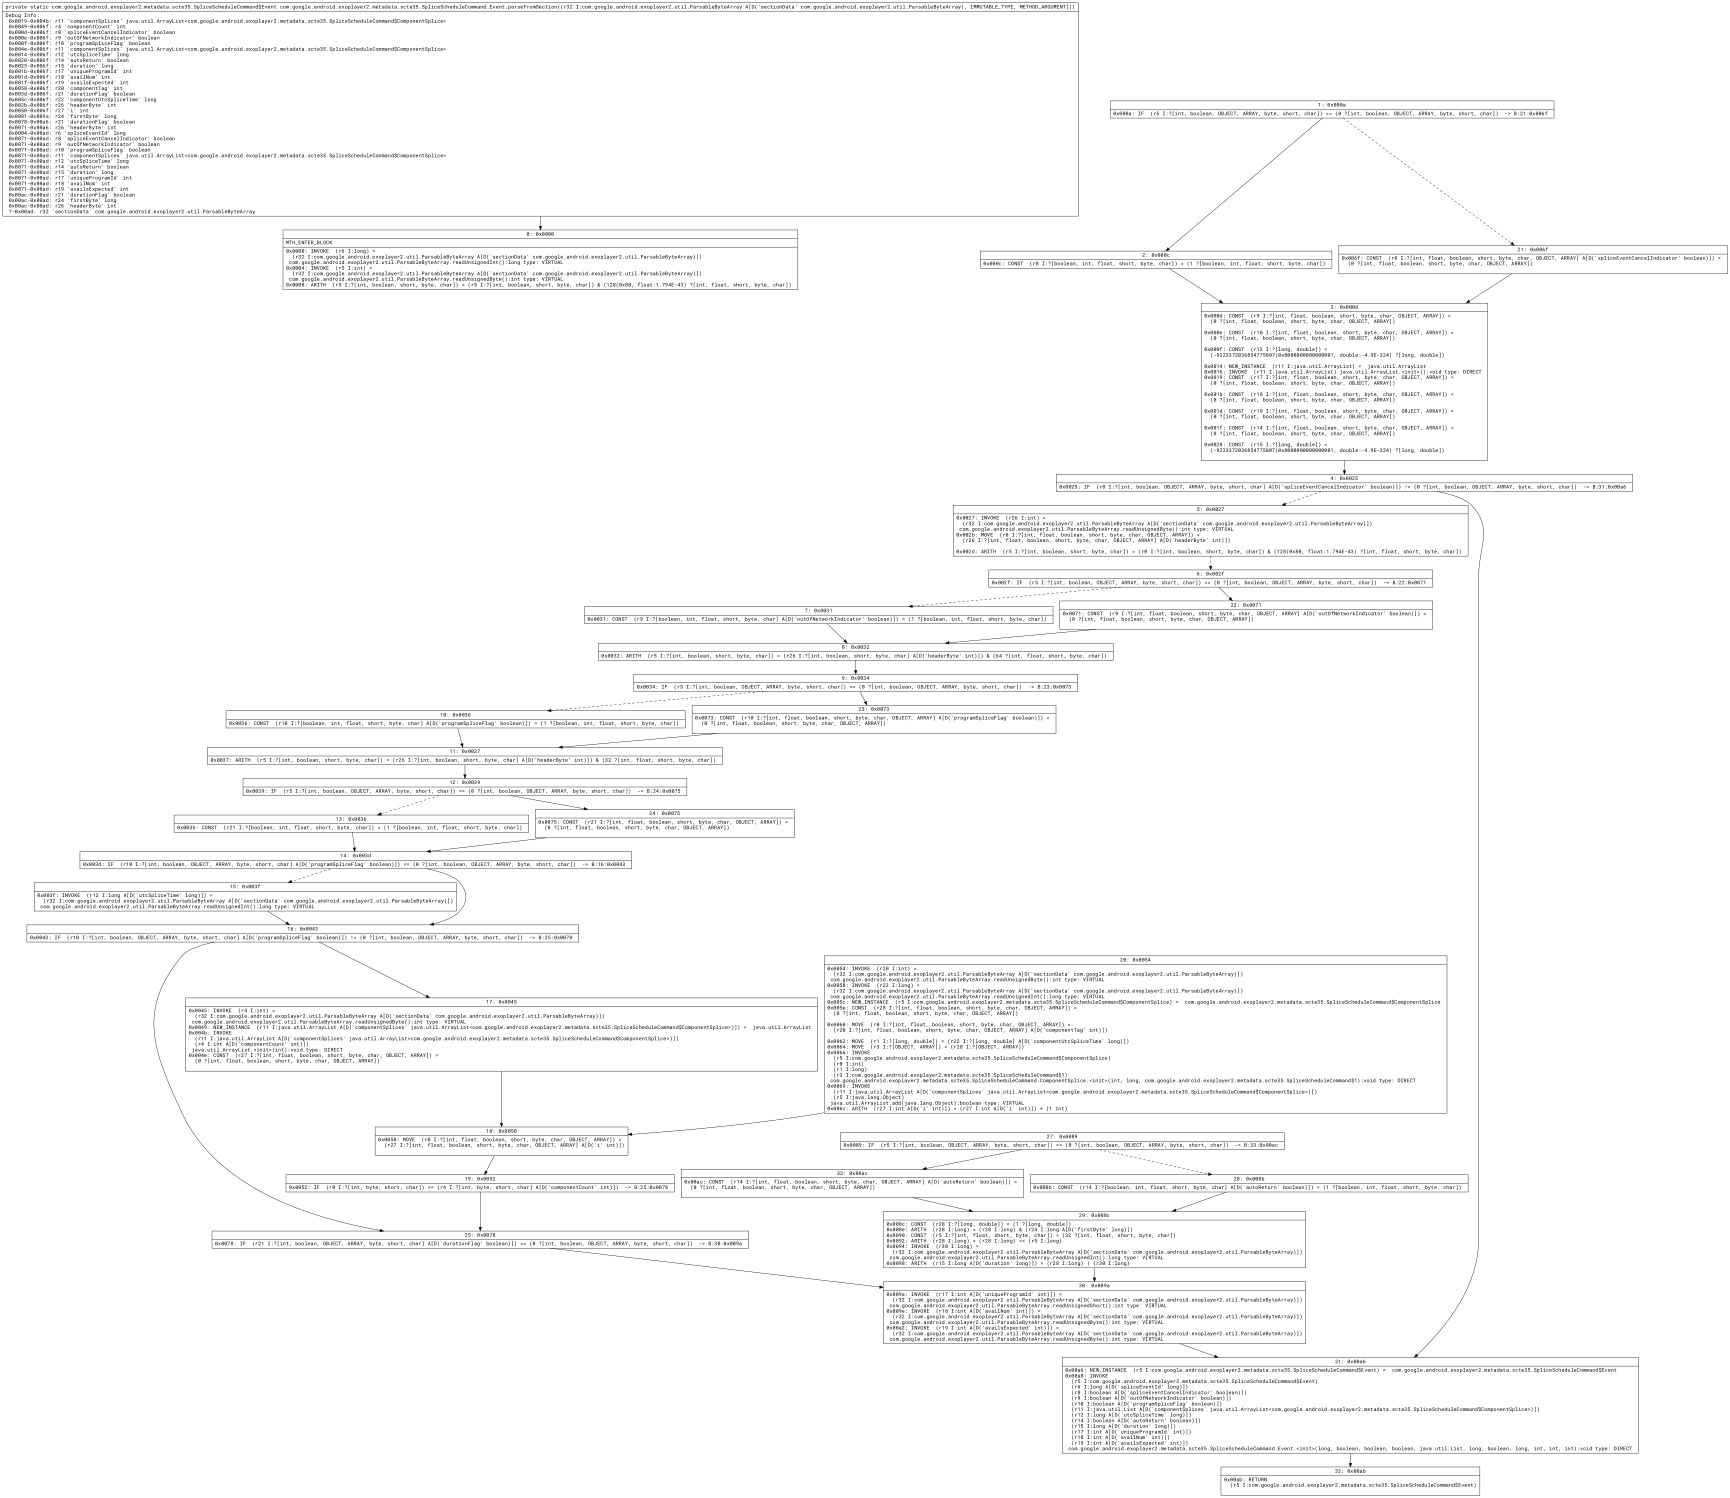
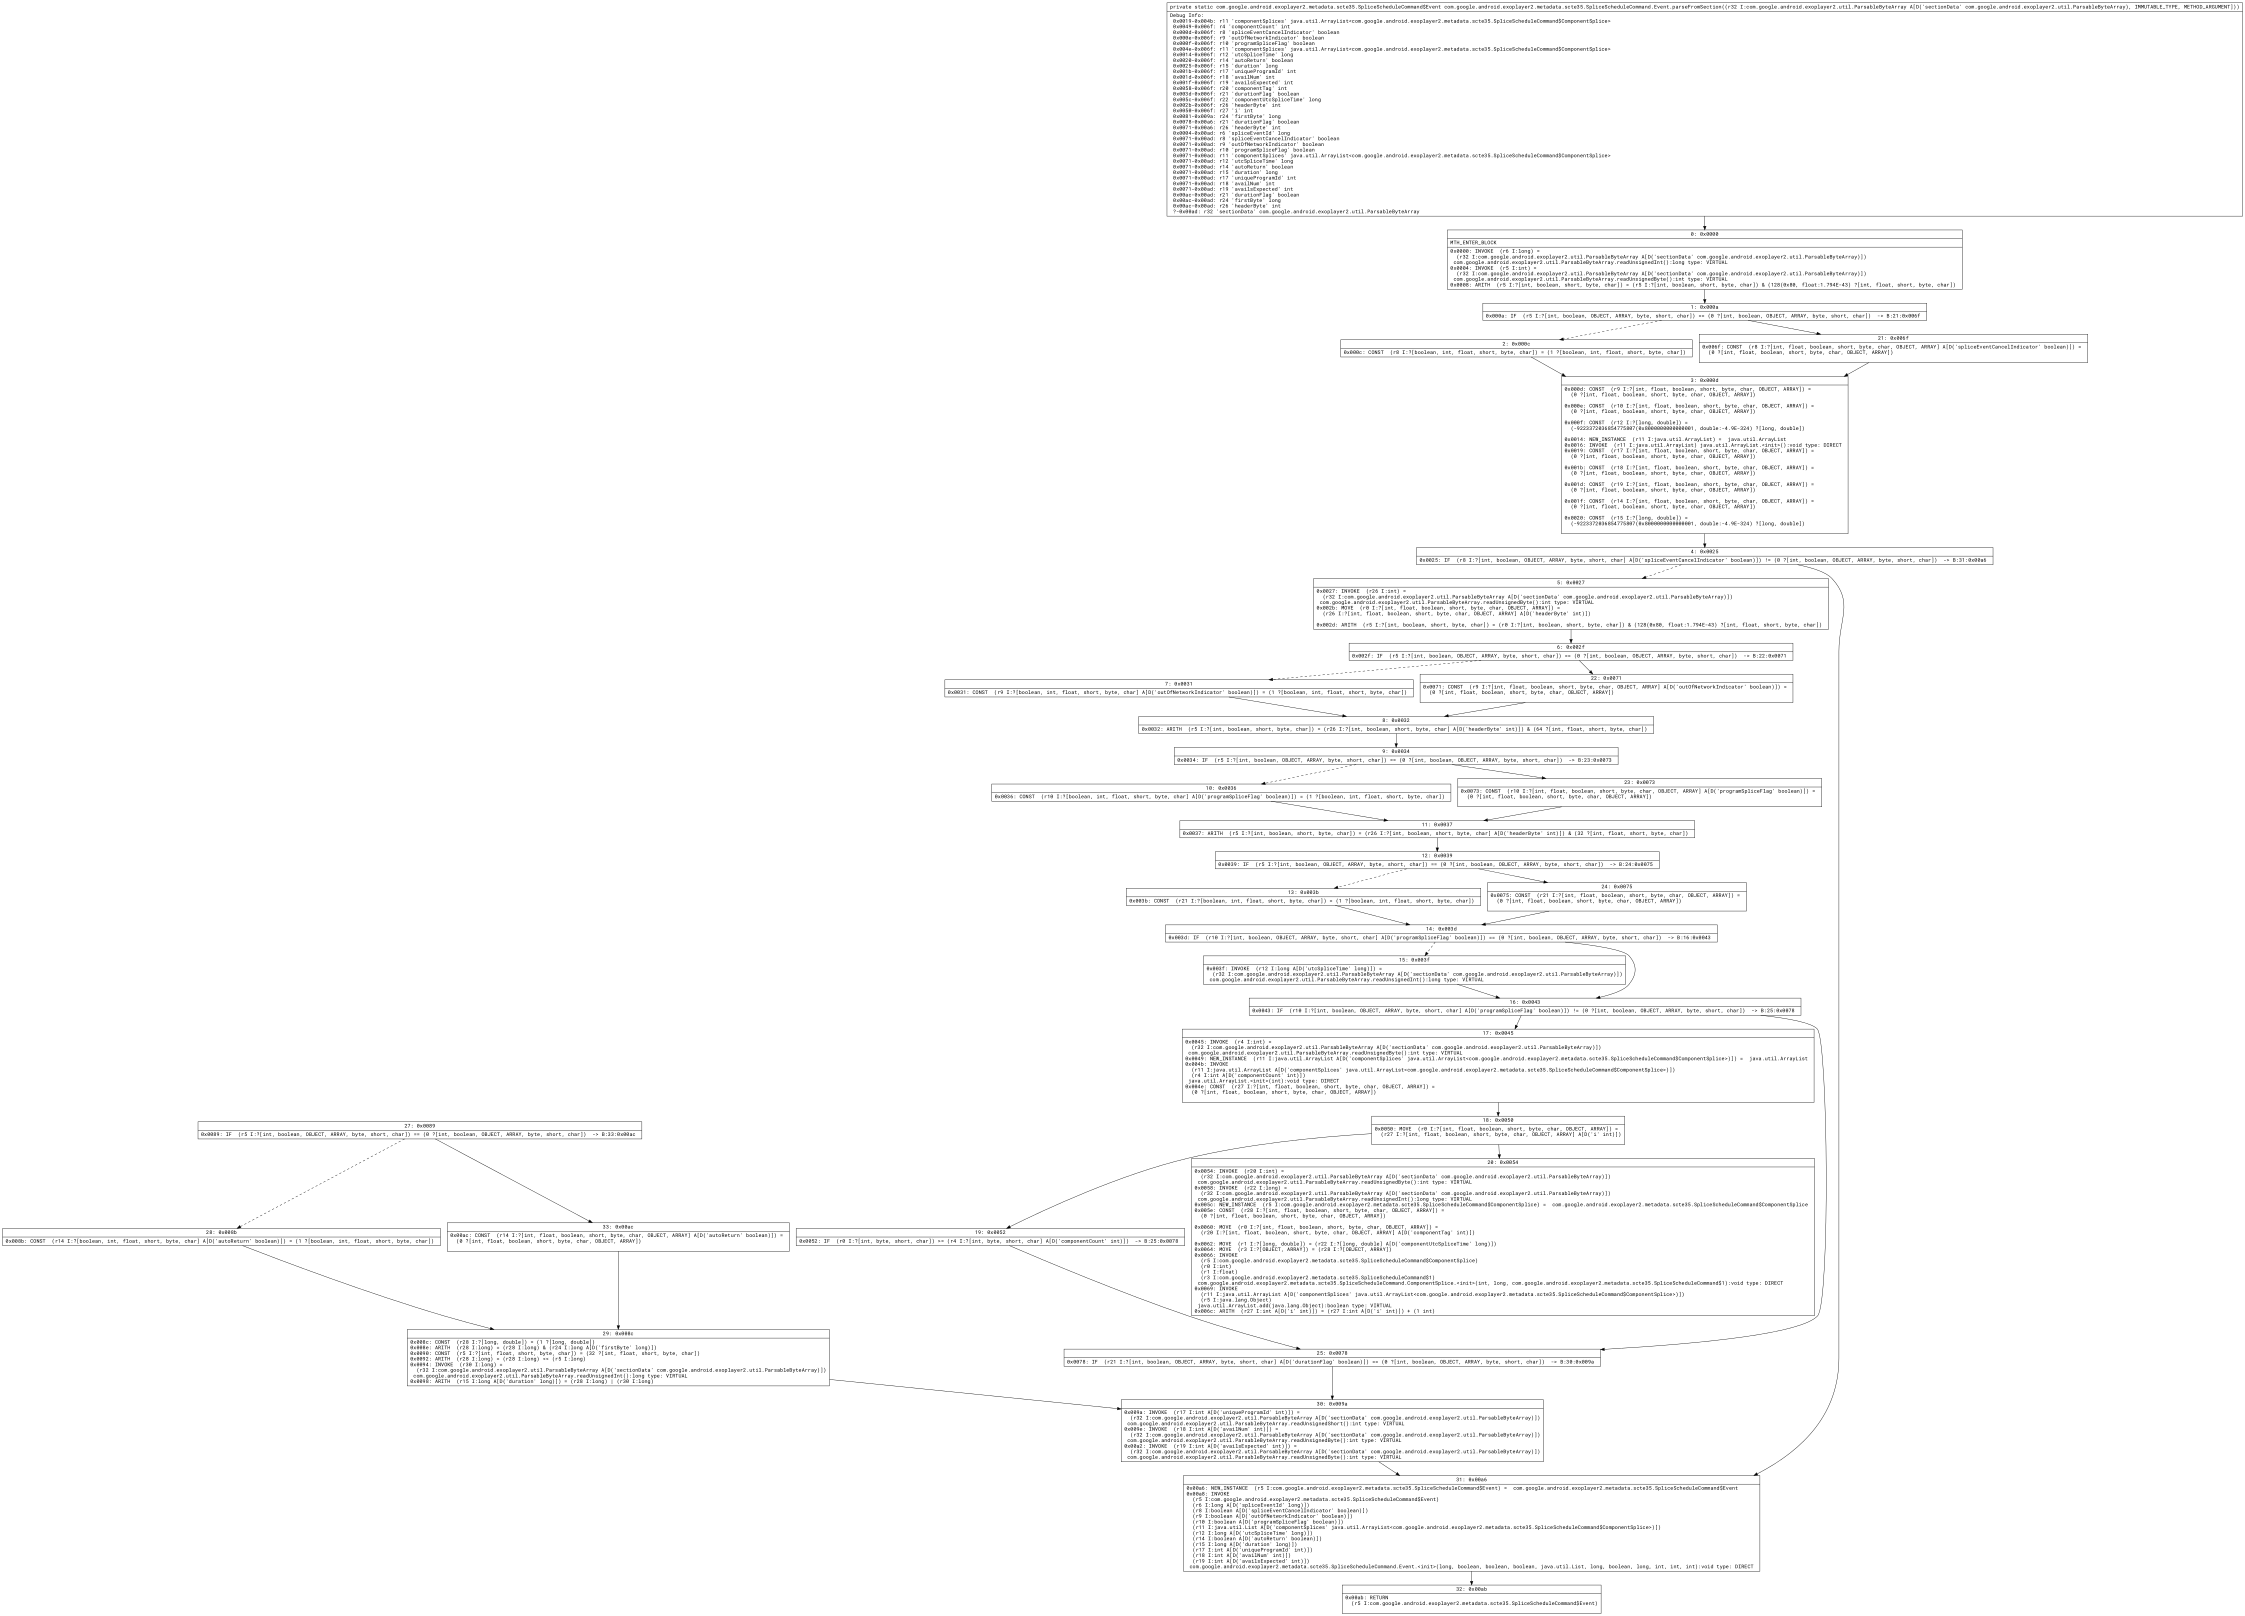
edge "1: 0x000a" -> "21: 0x006f": style dashed -> solid
edge "1: 0x000a" -> "2: 0x000c": style solid -> dashed
edge "0: 0x0000" -> "1: 0x000a": added
edge "5: 0x0027" -> "6: 0x002f": style dashed -> solid
node "20: 0x0054": text "(r1 I:long)" -> "(r1 I:float)"
edge "20: 0x0054" -> "18: 0x0050": reversed
